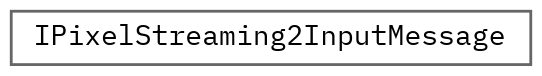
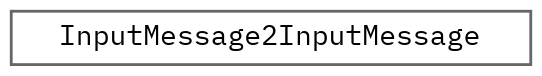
node "IPixelStreaming2InputMessage": label "IPixelStreaming2InputMessage" -> "InputMessage2InputMessage"
